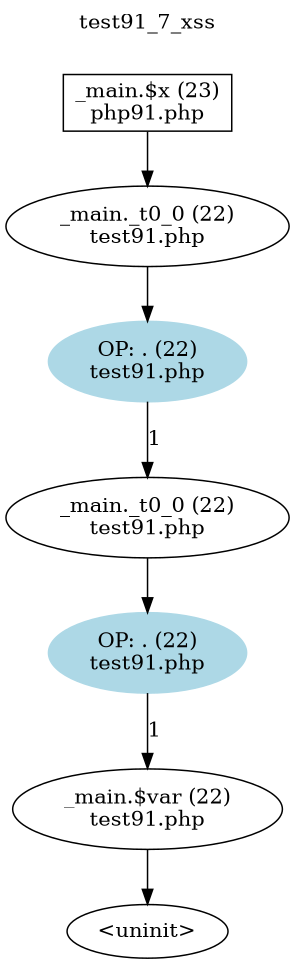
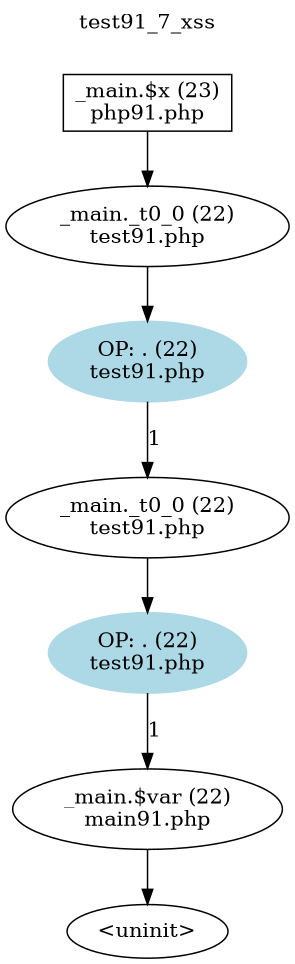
node "_main.$var (22) test91.php": label "_main.$var (22) test91.php" -> "_main.$var (22) main91.php"
